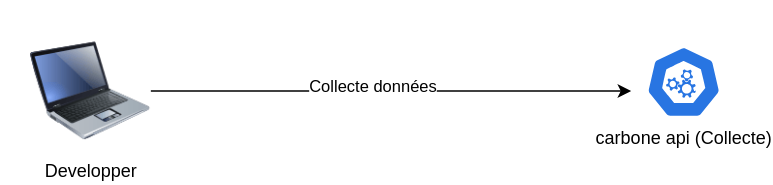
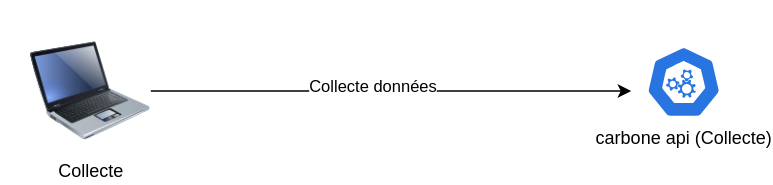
node "Developper": label "Developper" -> "Collecte"
